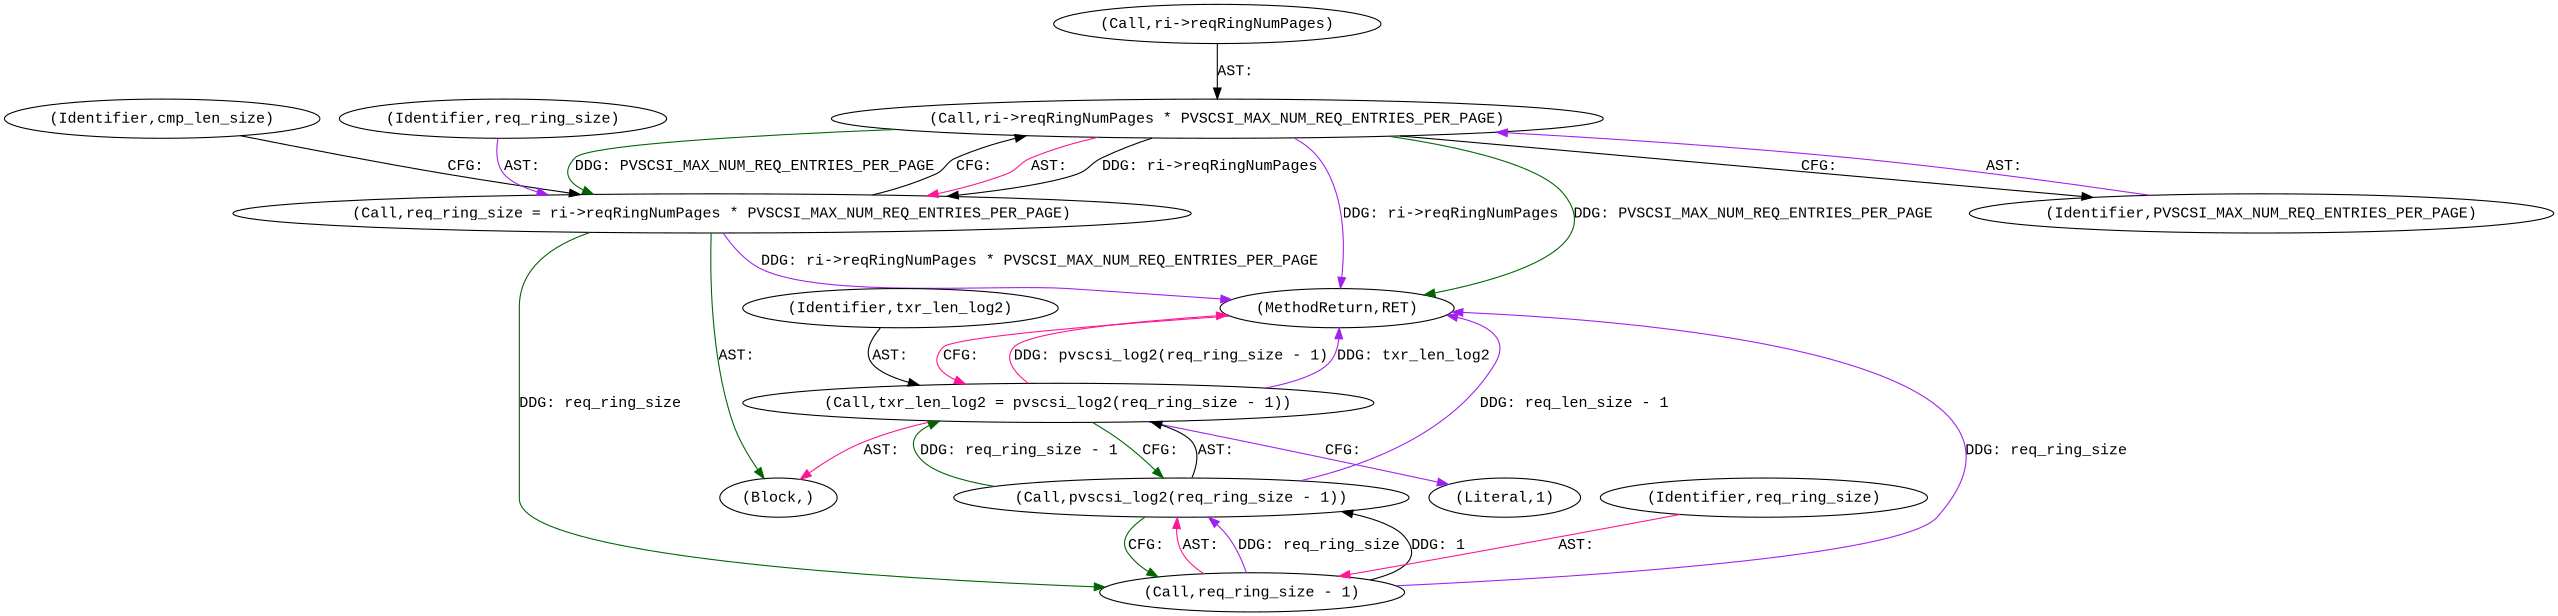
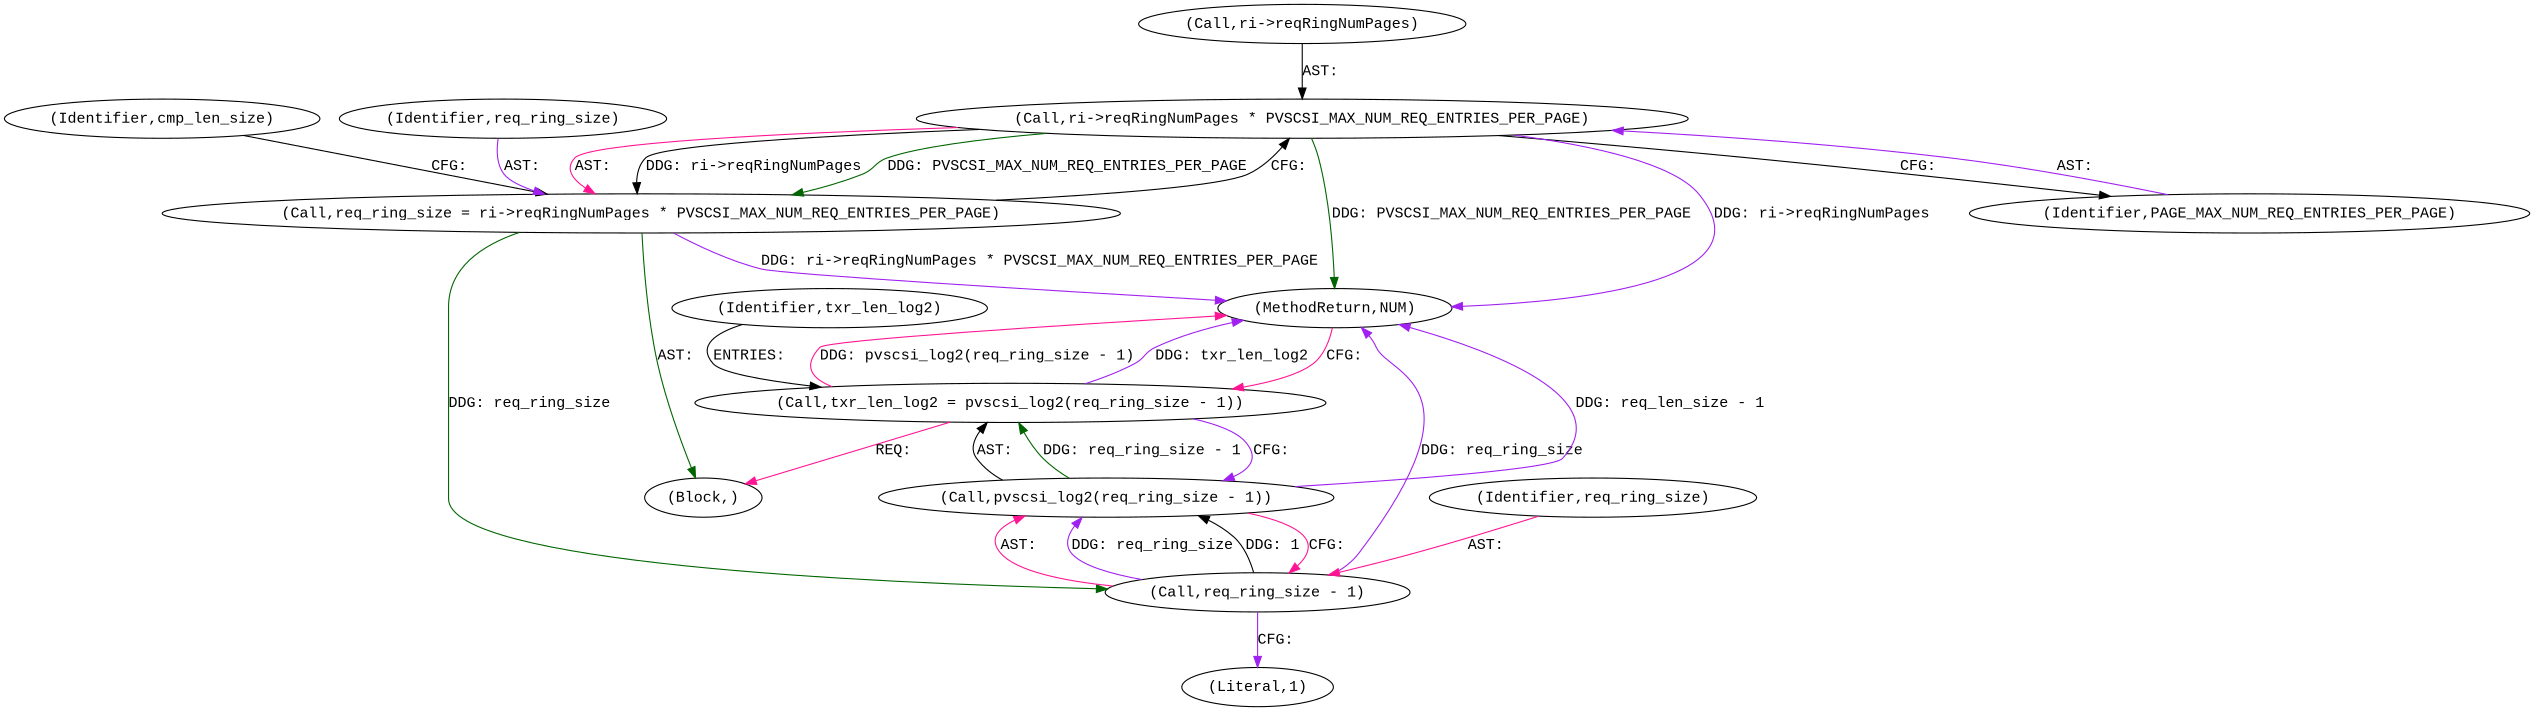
node "(Identifier,PVSCSI_MAX_NUM_REQ_ENTRIES_PER_PAGE)": label "(Identifier,PVSCSI_MAX_NUM_REQ_ENTRIES_PER_PAGE)" -> "(Identifier,PAGE_MAX_NUM_REQ_ENTRIES_PER_PAGE)"
node "(MethodReturn,RET)": label "(MethodReturn,RET)" -> "(MethodReturn,NUM)"
edge "(Identifier,txr_len_log2)" -> "(Call,txr_len_log2 = pvscsi_log2(req_ring_size - 1))": label "AST: " -> "ENTRIES: "
edge "(Call,txr_len_log2 = pvscsi_log2(req_ring_size - 1))" -> "(Call,pvscsi_log2(req_ring_size - 1))": color darkgreen -> purple
edge "(Call,txr_len_log2 = pvscsi_log2(req_ring_size - 1))" -> "(Block,)": label "AST: " -> "REQ: "
edge "(Call,txr_len_log2 = pvscsi_log2(req_ring_size - 1))" -> "(Literal,1)": now "(Call,req_ring_size - 1)" -> "(Literal,1)"
edge "(Call,pvscsi_log2(req_ring_size - 1))" -> "(Call,req_ring_size - 1)": color darkgreen -> deeppink
